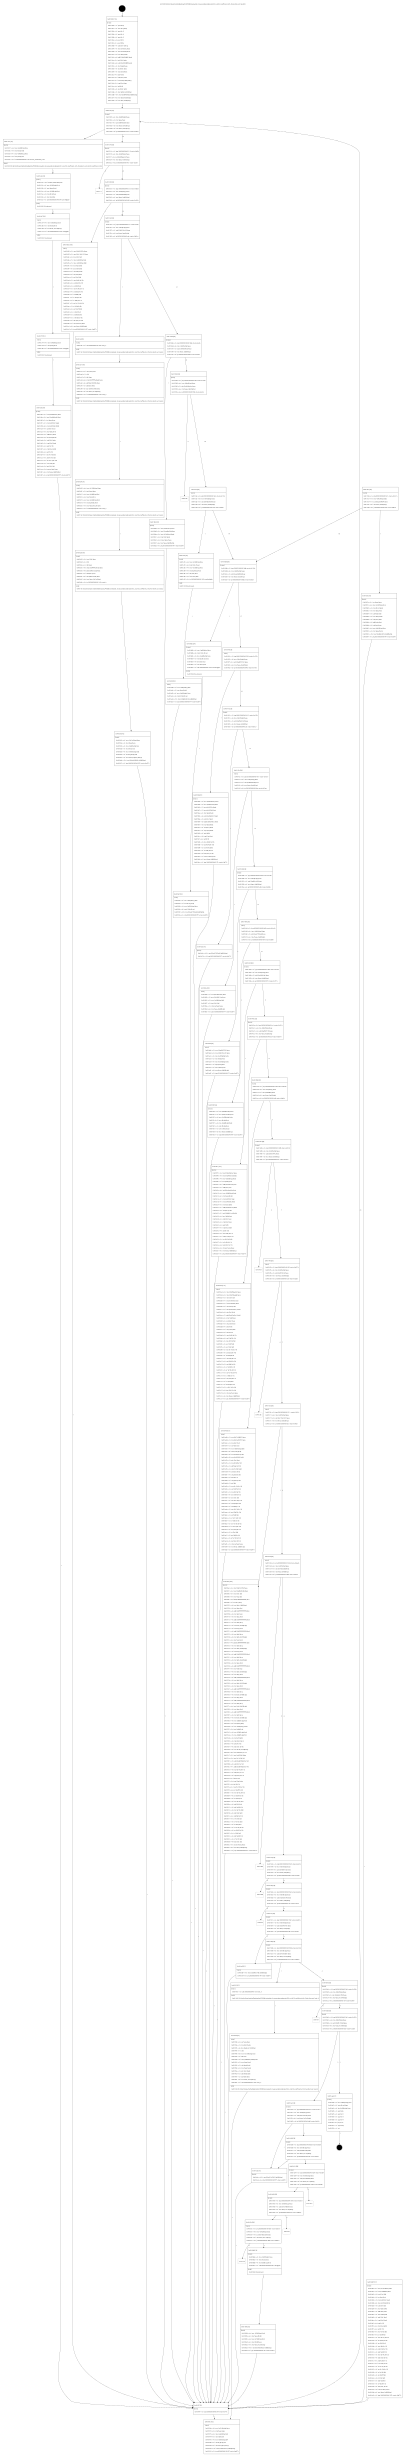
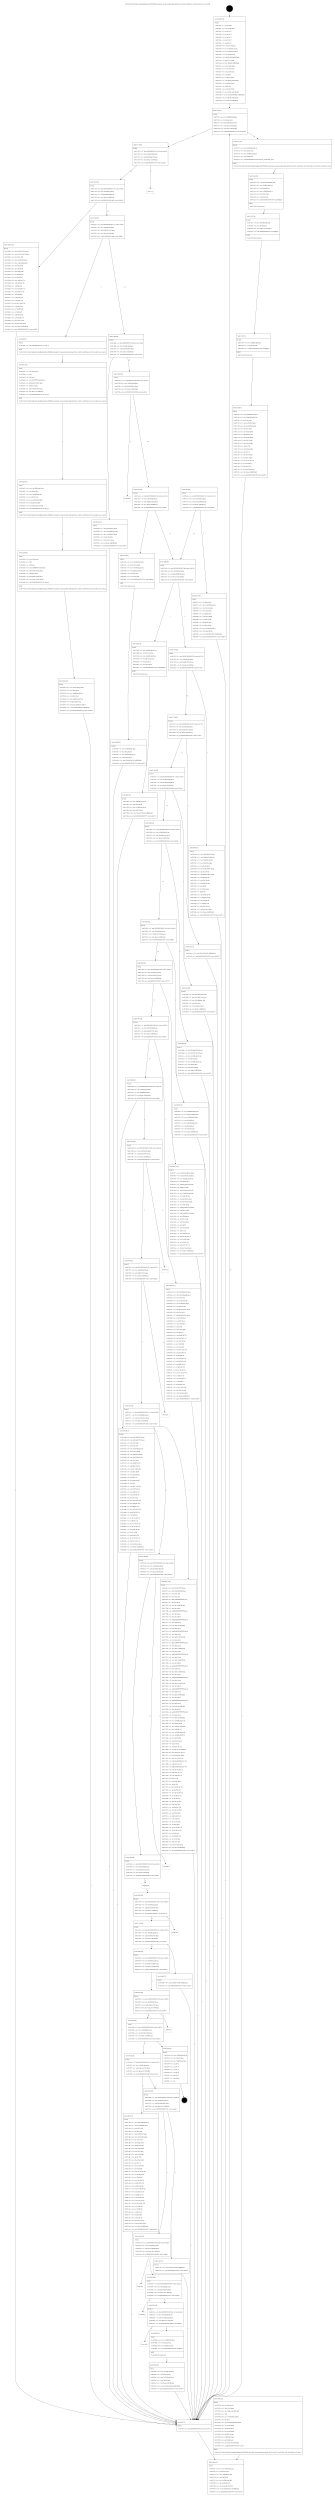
edge "0x401544 [28]" -> "0x401560 [28]": now "0x401868" -> "0x401560 [28]"
node "0x401933 [5]": removed
edge "0x4015ec [28]" -> "0x401cdc [15]": now "0x4015ec [28]" -> "0x401dbf [137]"
